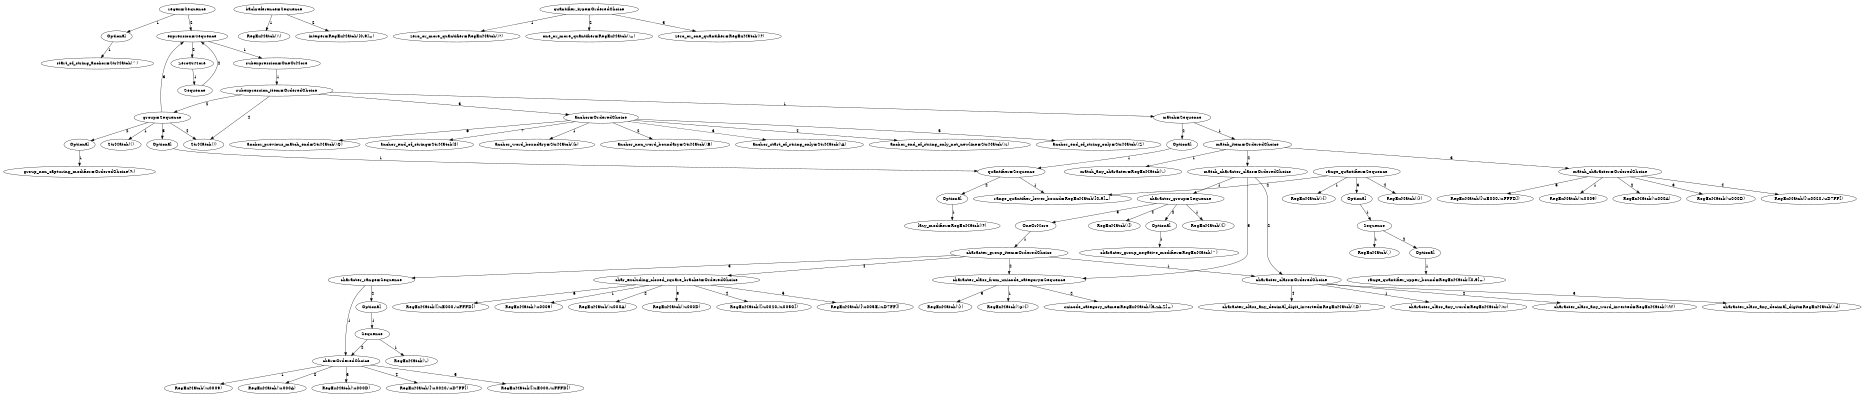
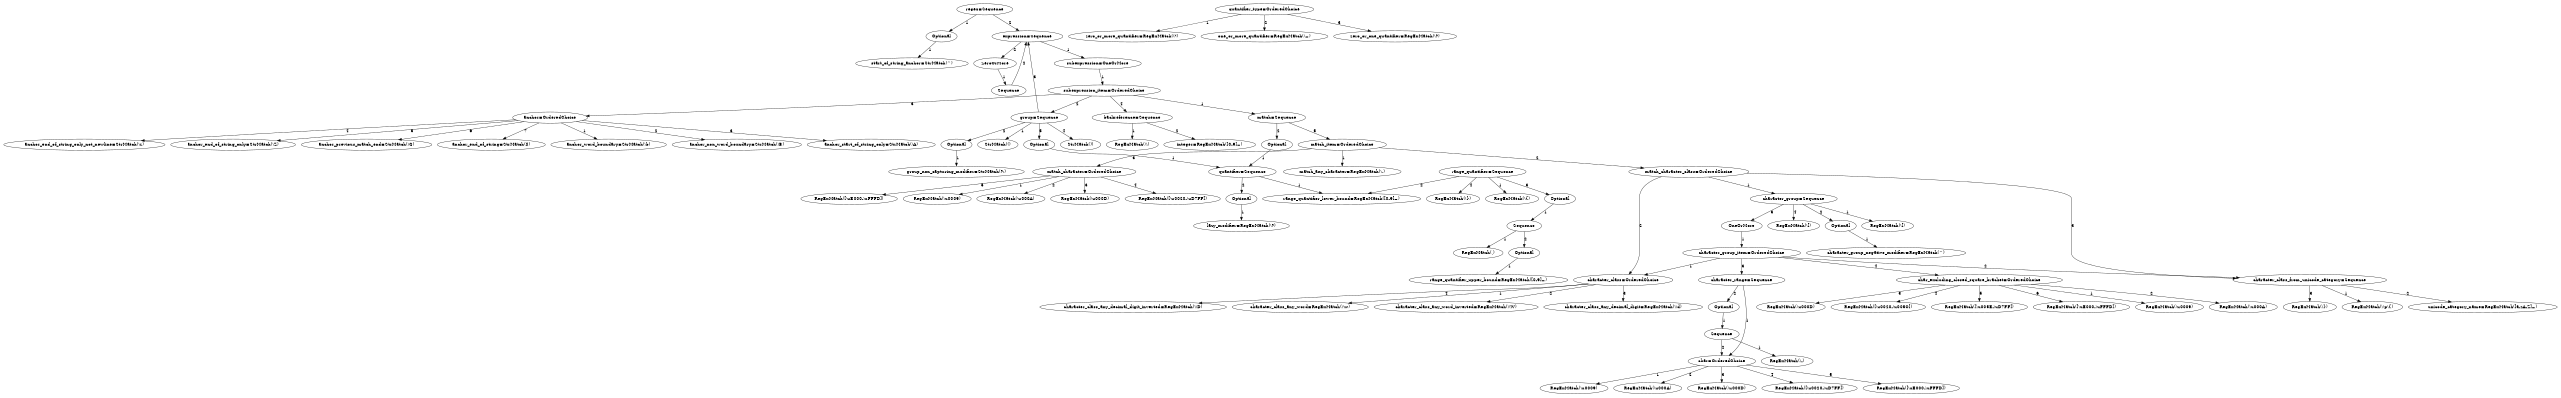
edge "subexpression_item=OrderedChoice" -> "StrMatch())": now "subexpression_item=OrderedChoice" -> "backreference=Sequence"
edge "match=Sequence" -> "match_item=OrderedChoice": label "1" -> "5"
node "group_non_capturing_modifier=OrderedChoice(?:)": label "group_non_capturing_modifier=OrderedChoice(?:)" -> "group_non_capturing_modifier=StrMatch(?:)"
